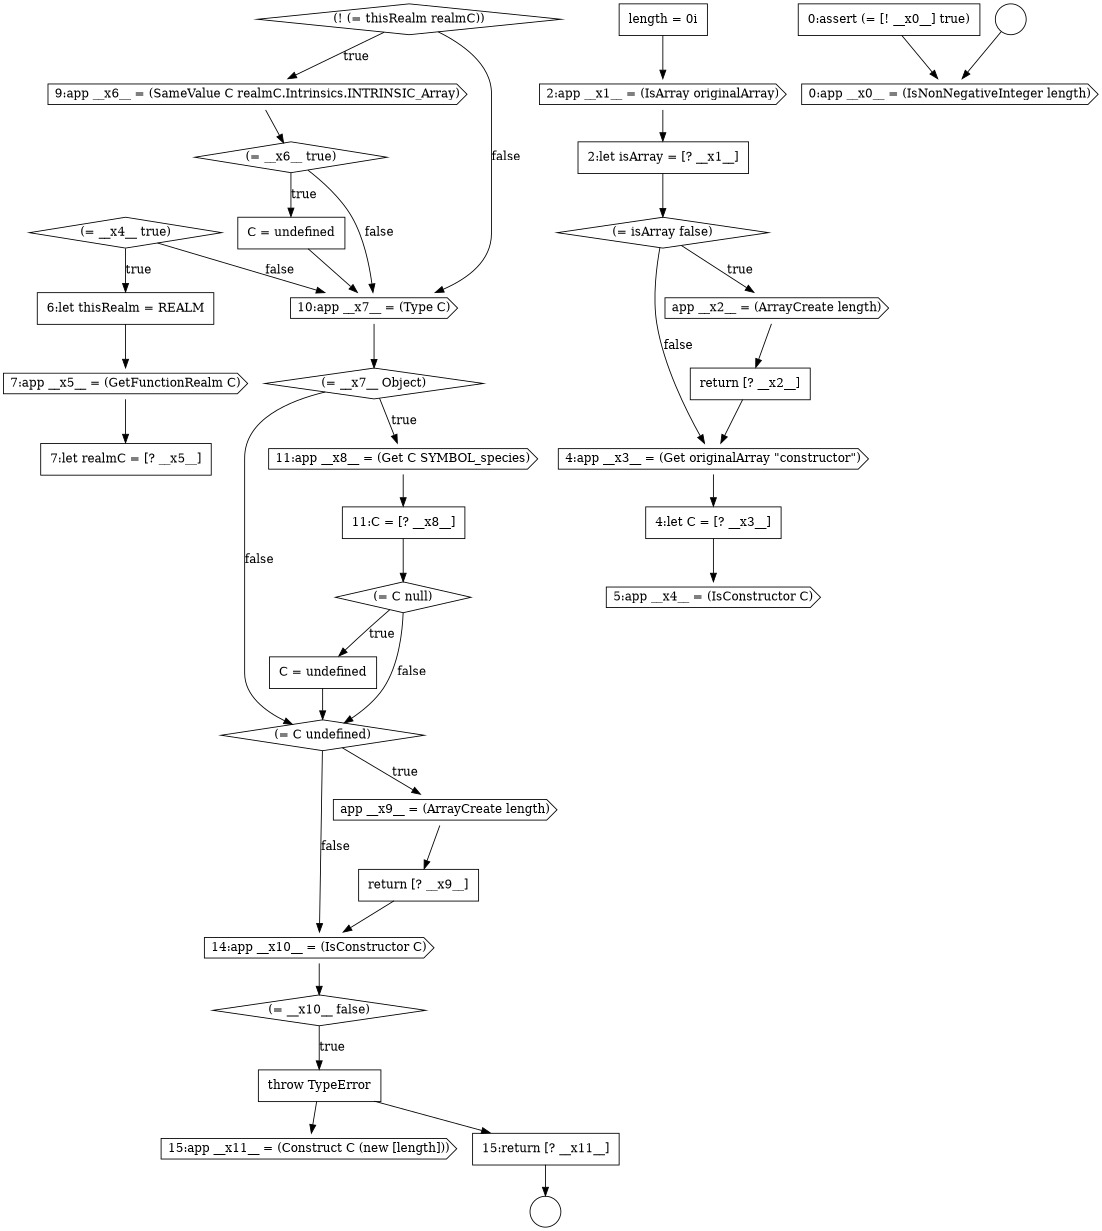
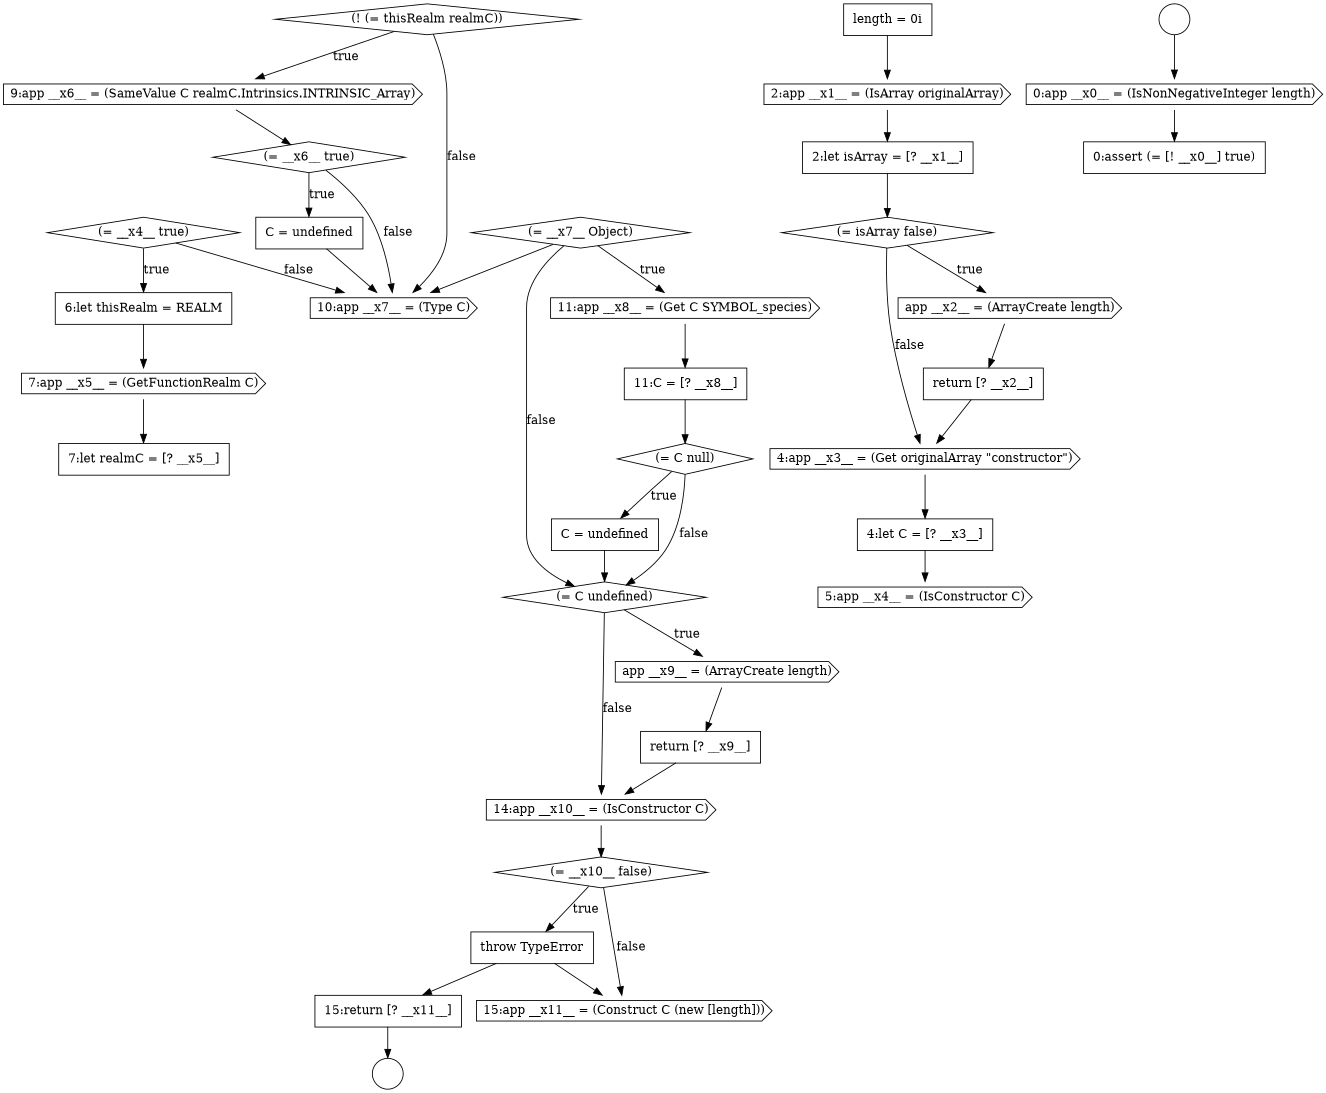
edge "0:assert (= [! __x0__] true)" -> "0:app __x0__ = (IsNonNegativeInteger length)": reversed
edge "10:app __x7__ = (Type C)" -> "(= __x7__ Object)": reversed
edge "(= __x10__ false)" -> "15:app __x11__ = (Construct C (new [length]))": added, label "false"
